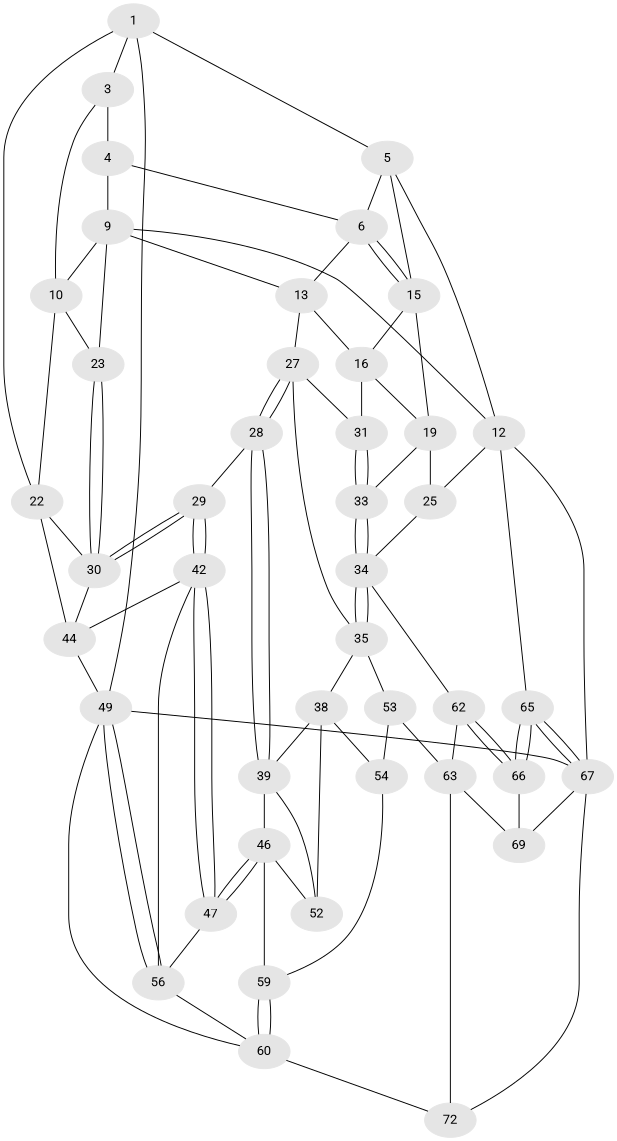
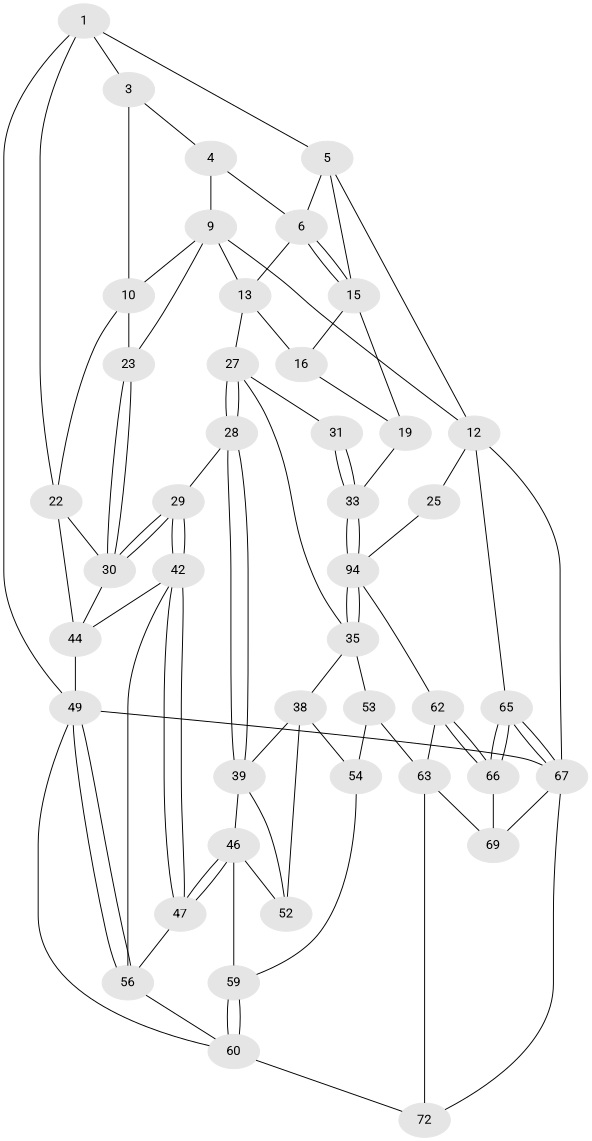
edge "16" -- "31": removed
edge "19" -- "25": removed
node "34": label "34" -> "94"
